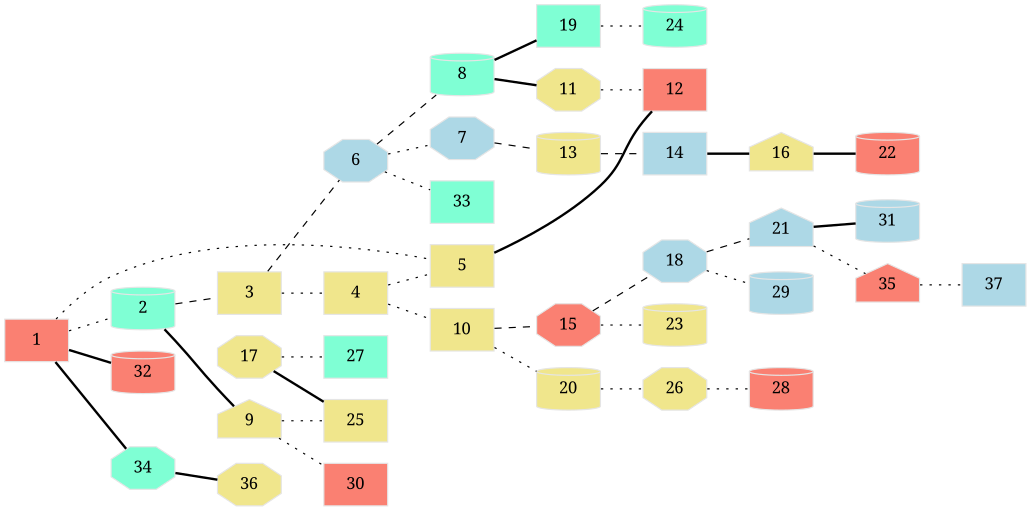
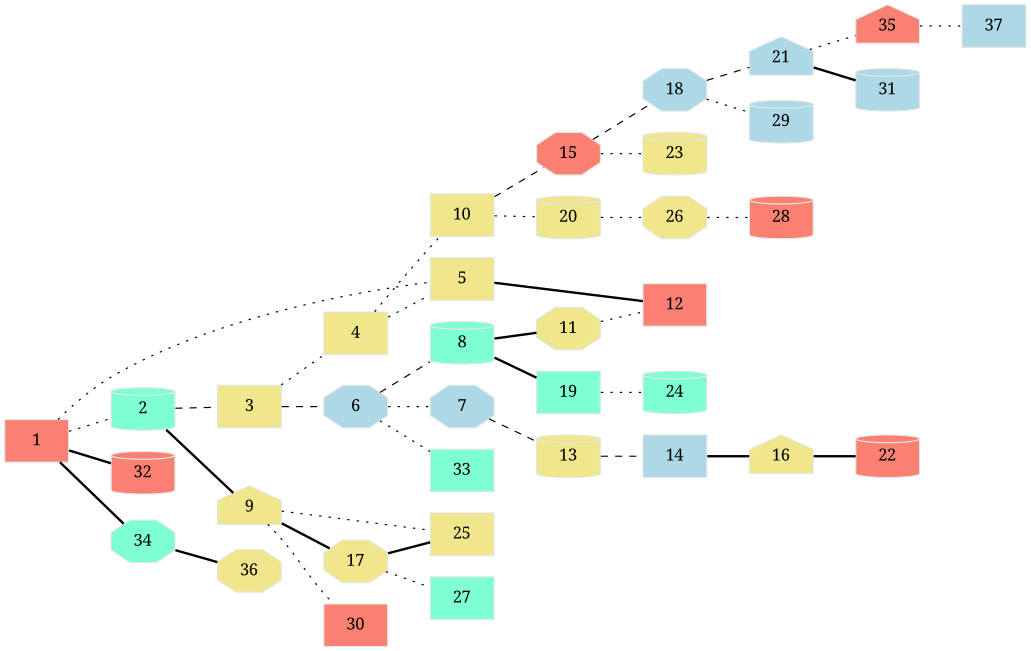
edge "9" -- "17": added
